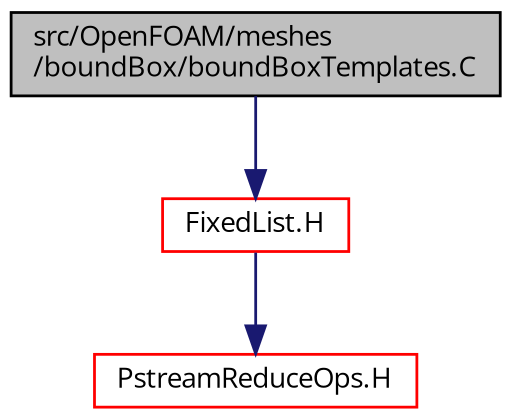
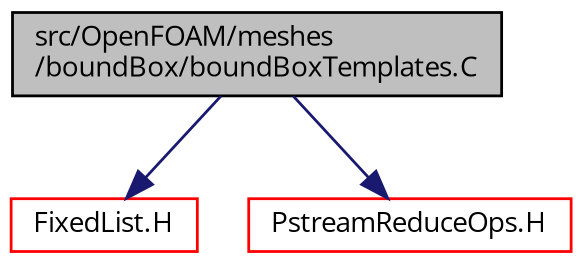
edge "FixedList.H" -> "PstreamReduceOps.H": now "src/OpenFOAM/meshes /boundBox/boundBoxTemplates.C" -> "PstreamReduceOps.H"
